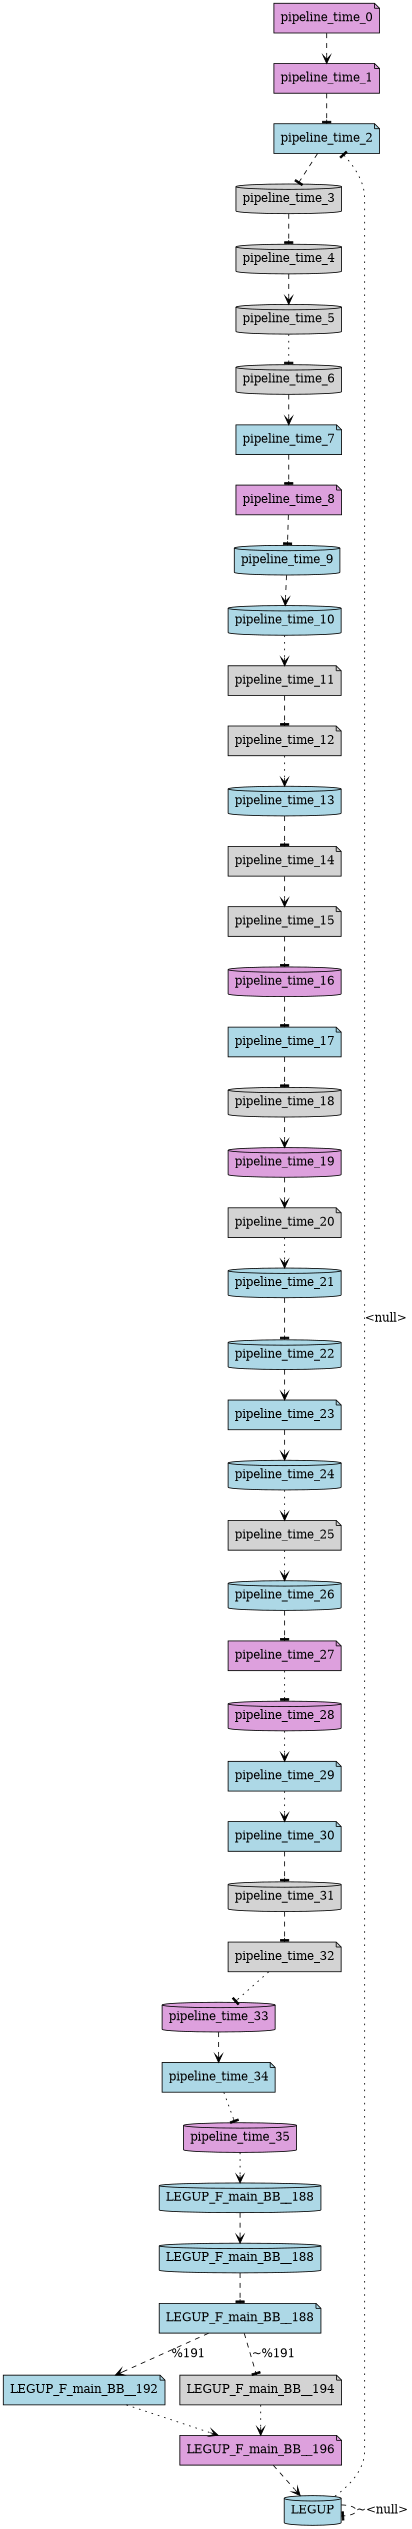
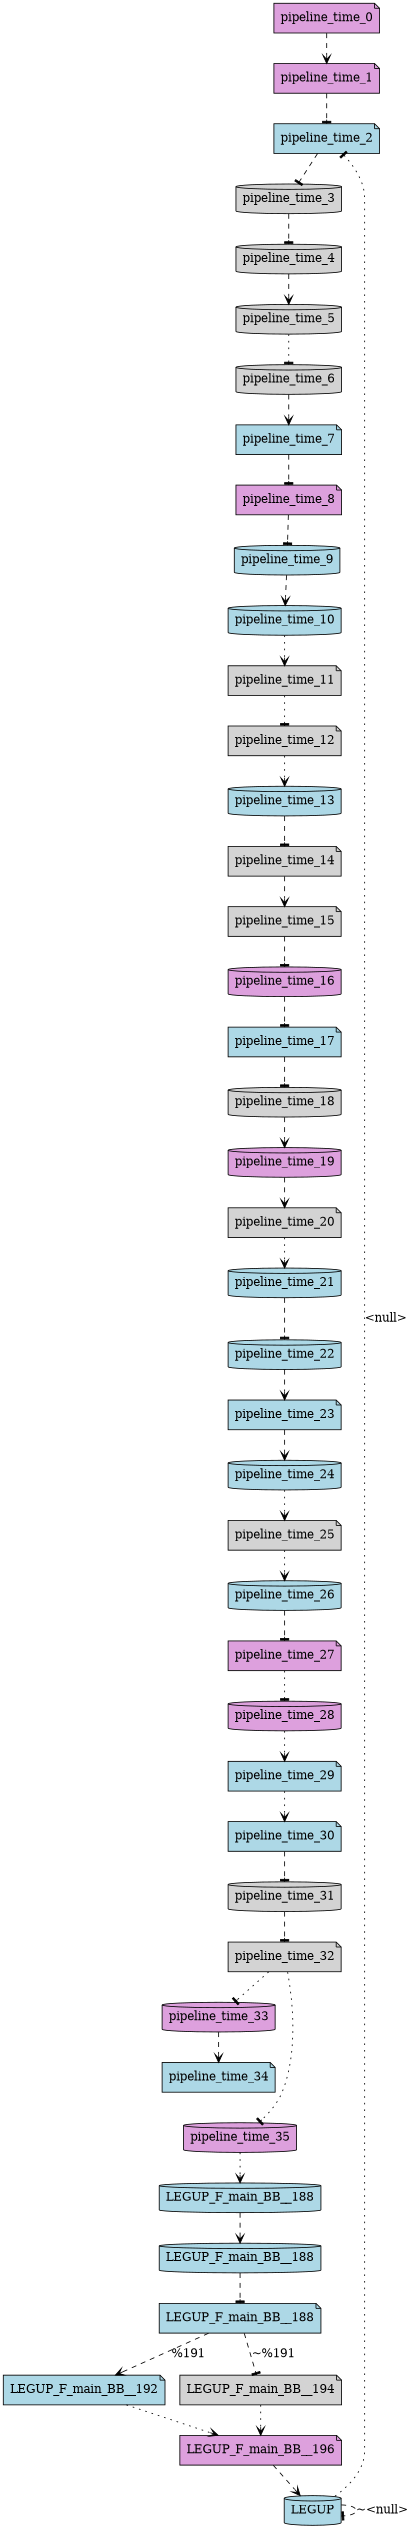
edge "pipeline_time_11" -> "pipeline_time_12": style dashed -> dotted
edge "pipeline_time_34" -> "pipeline_time_35": now "pipeline_time_32" -> "pipeline_time_35"
